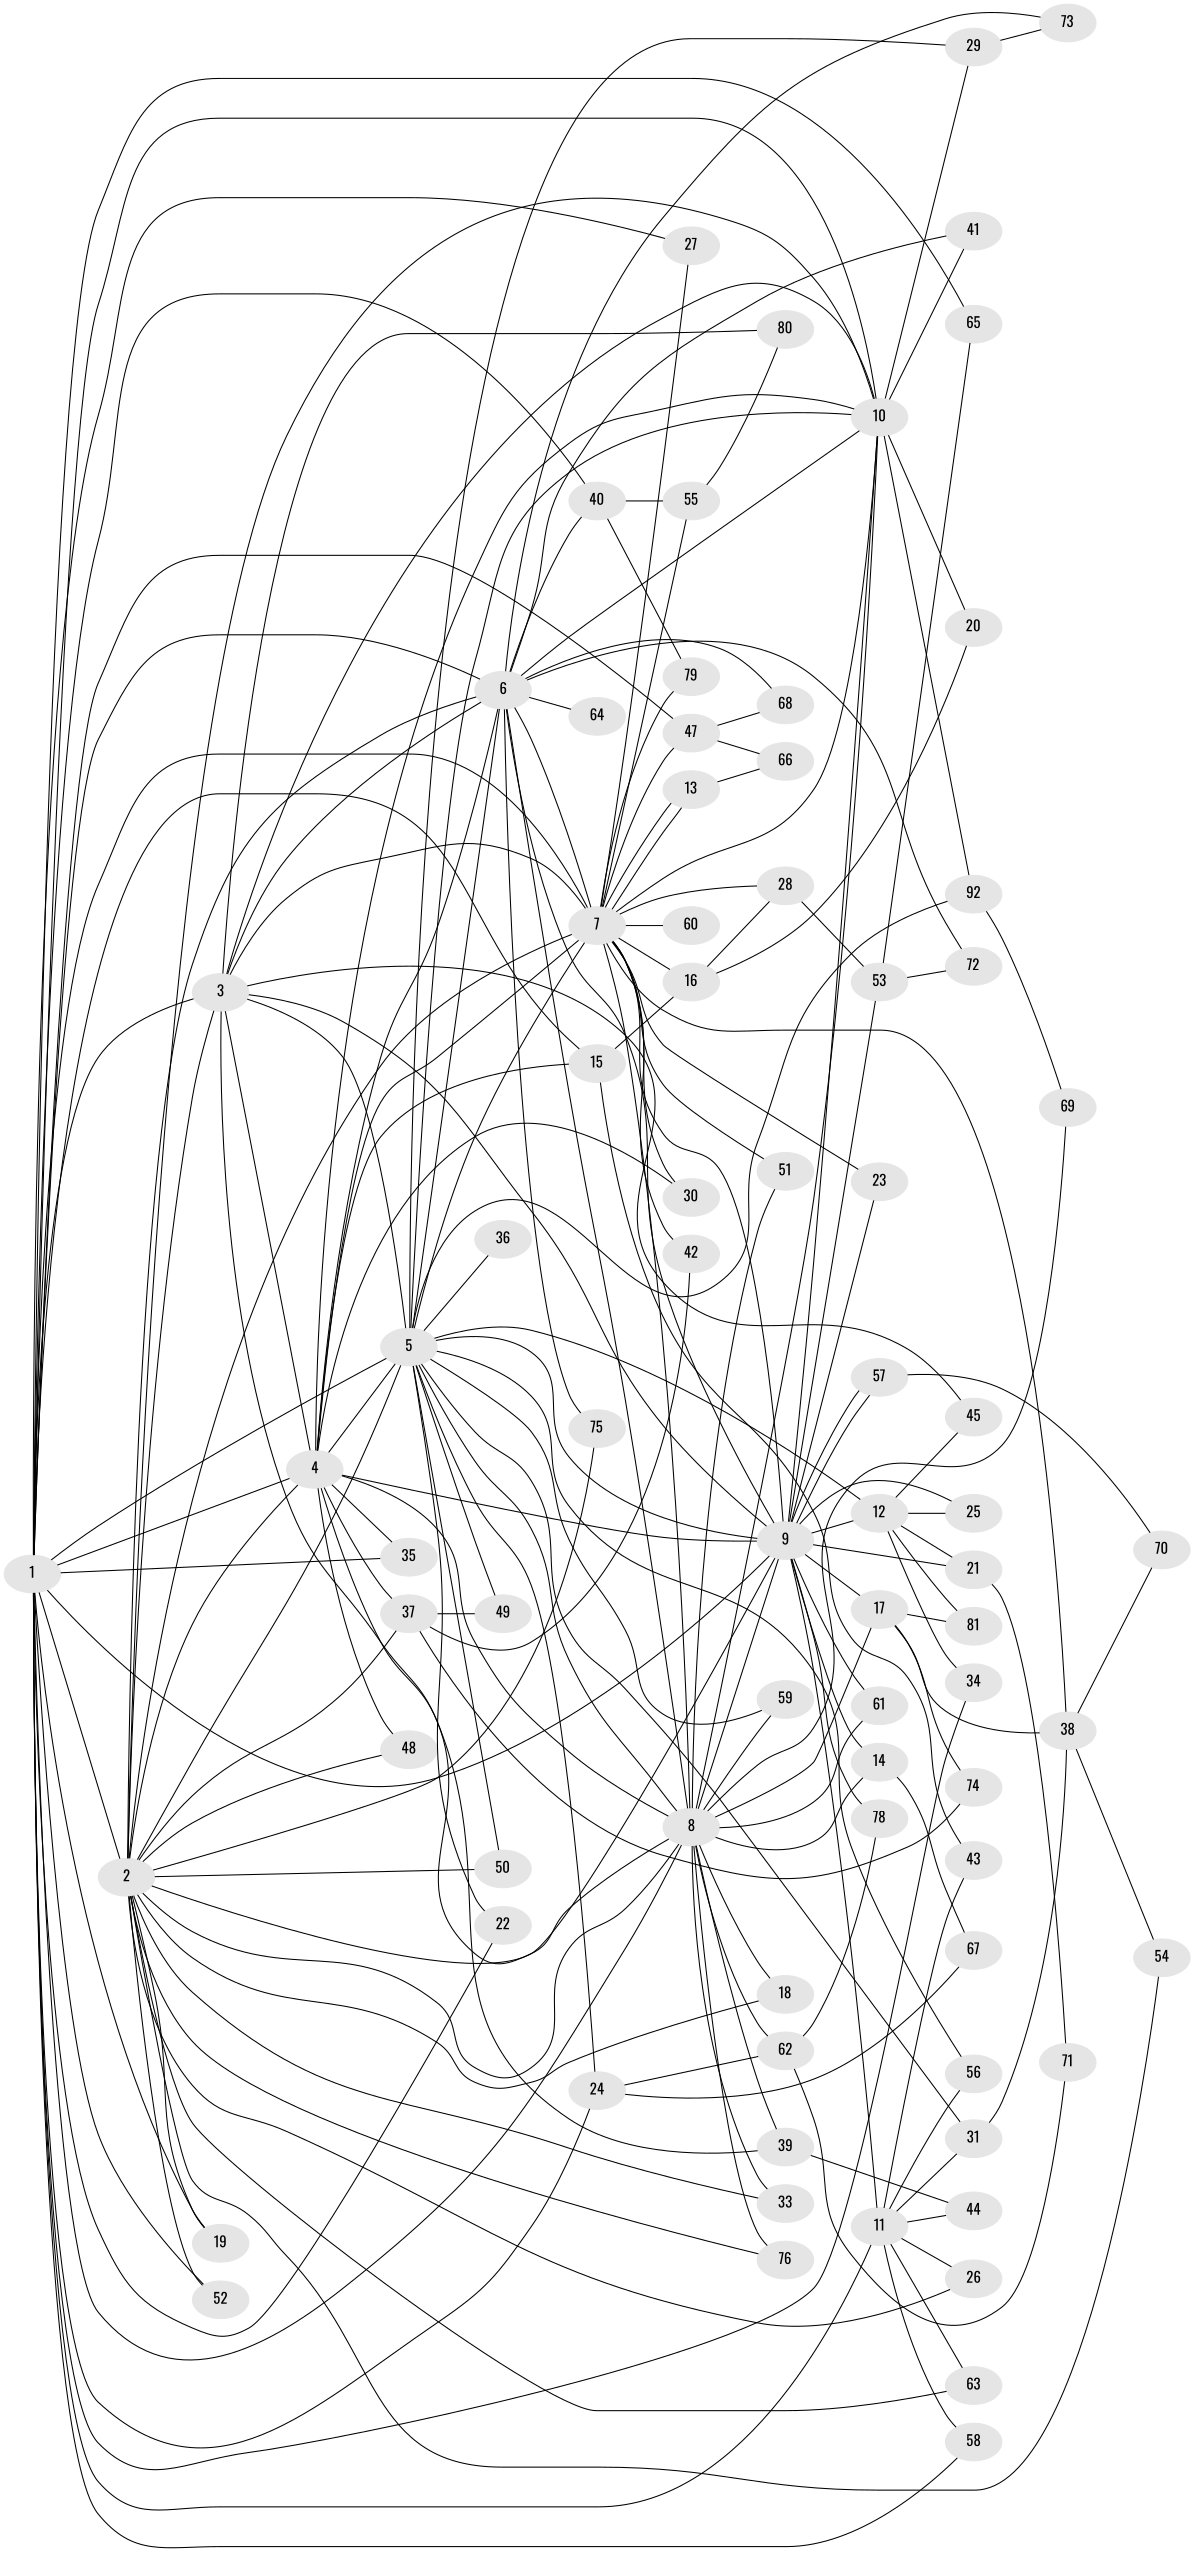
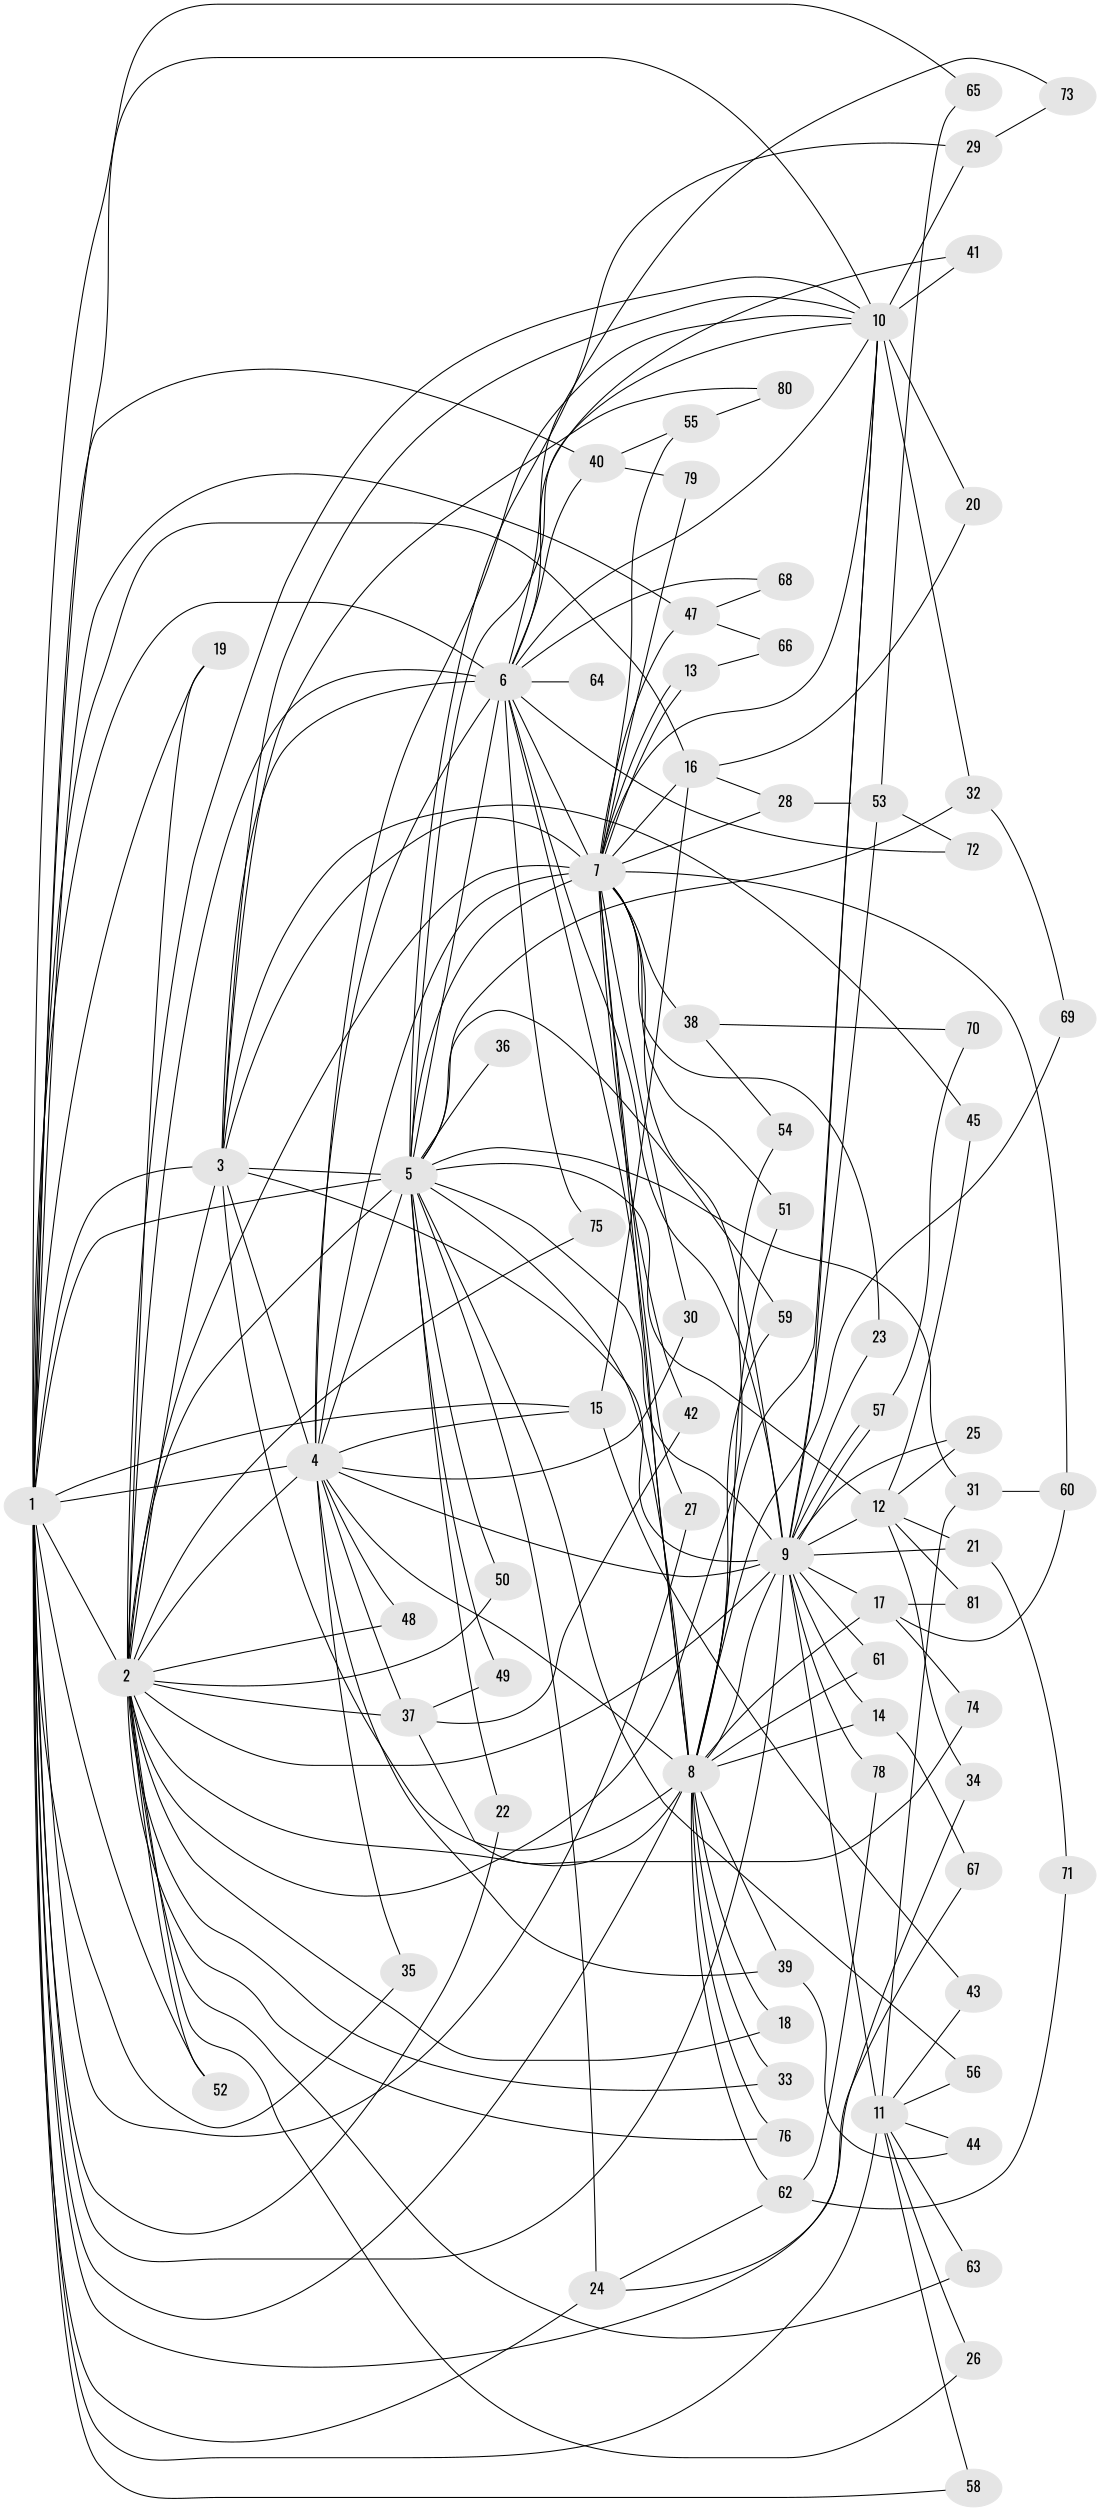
node "92": label "92" -> "32"
edge "7" -- "1": now "16" -- "1"
edge "17" -- "38": now "17" -- "60"
edge "38" -- "31": now "60" -- "31"
